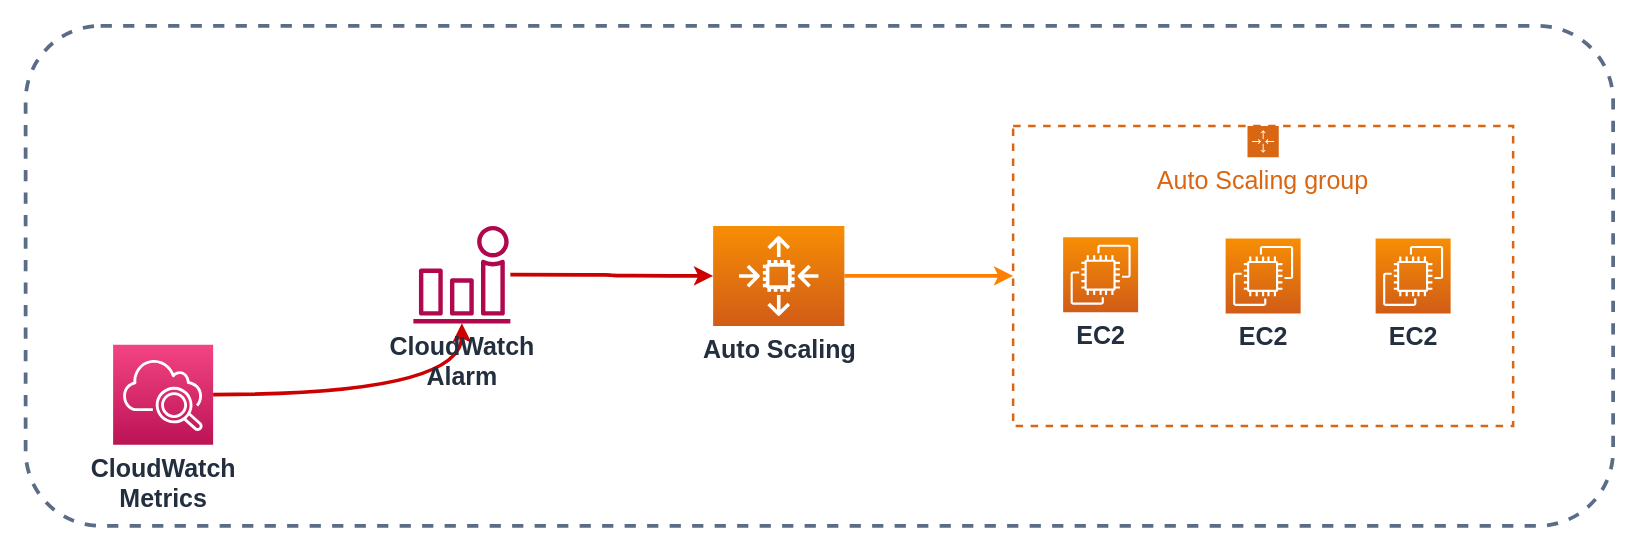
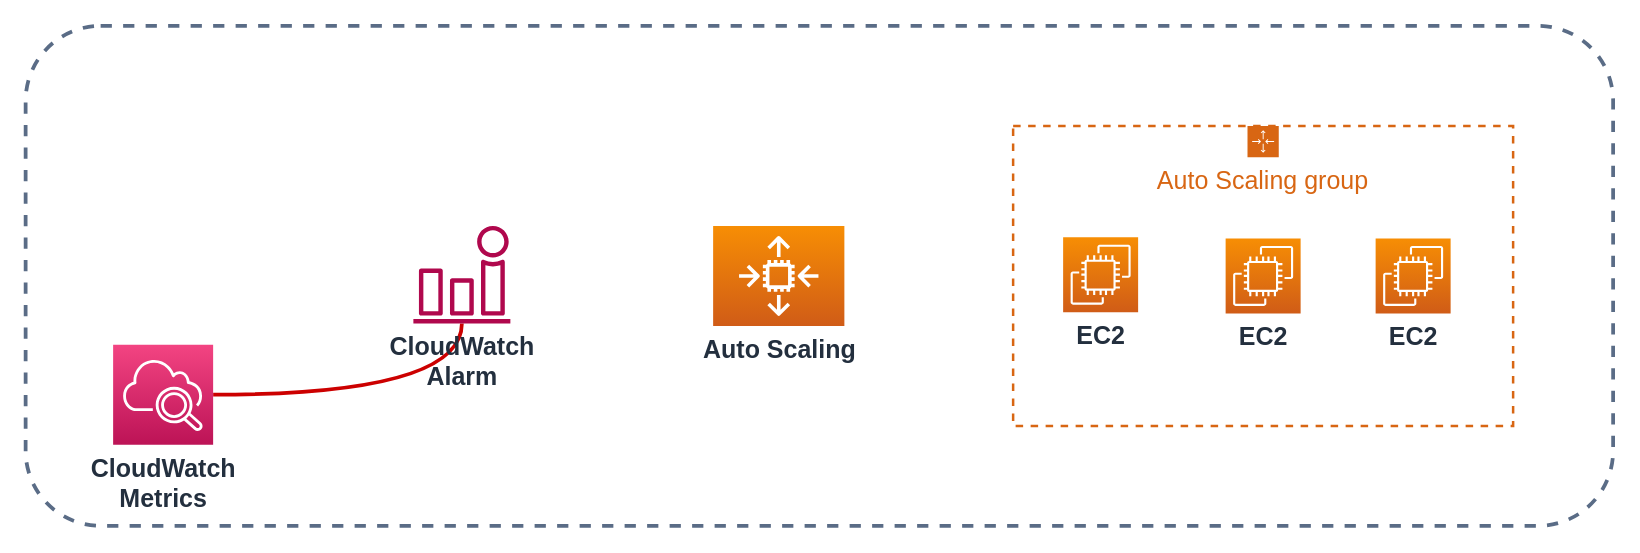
edge "CloudWatch Alarm" -> "Auto Scaling": removed
edge "Auto Scaling" -> "Auto Scaling group": removed
edge "CloudWatch Metrics" -> "CloudWatch Alarm": arrowhead classic -> none
